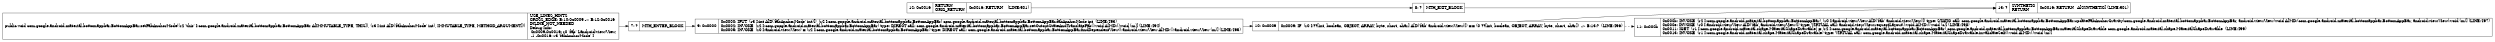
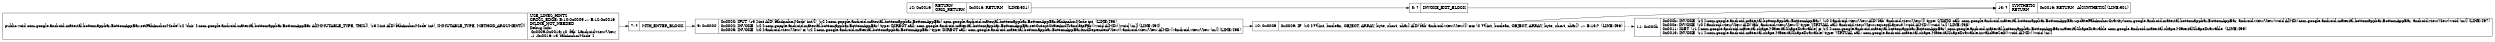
node "8: ?": text "MTH_EXIT_BLOCK" -> "INVOKE_EXIT_BLOCK"
